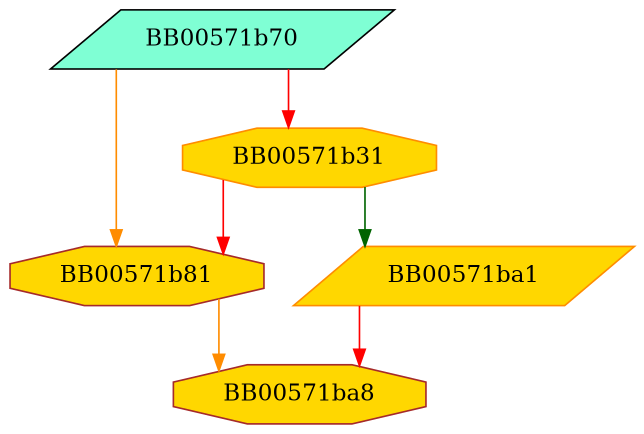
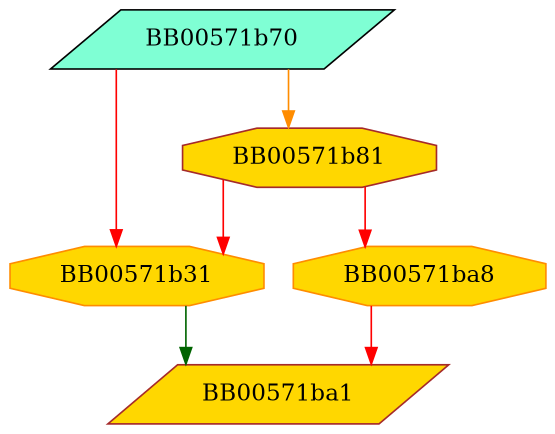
edge "BB00571b31" -> "BB00571b81": reversed
node "BB00571ba1": color darkorange -> brown
edge "BB00571b81" -> "BB00571ba8": color darkorange -> red
edge "BB00571ba1" -> "BB00571ba8": reversed
node "BB00571ba8": color brown -> darkorange
